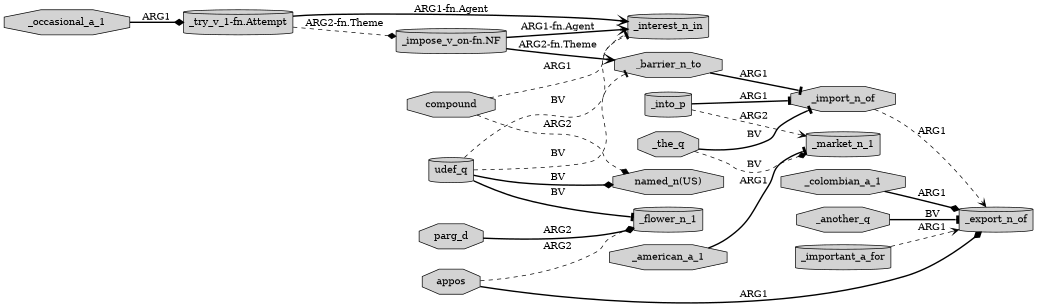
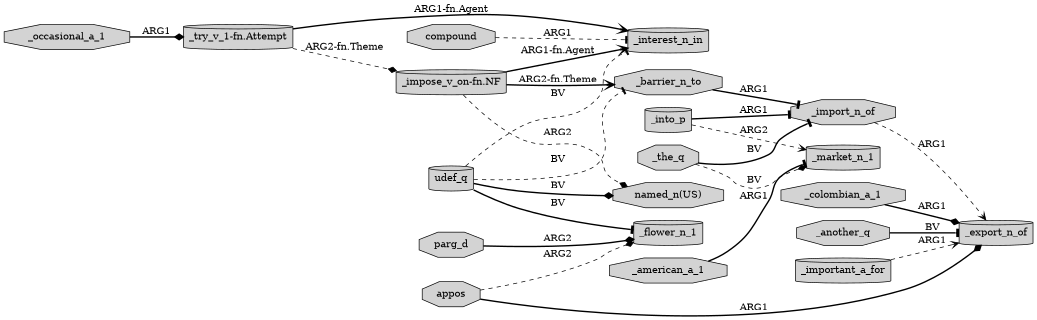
edge "compound" -> "named_n(US)": now "_impose_v_on-fn.NF" -> "named_n(US)"
